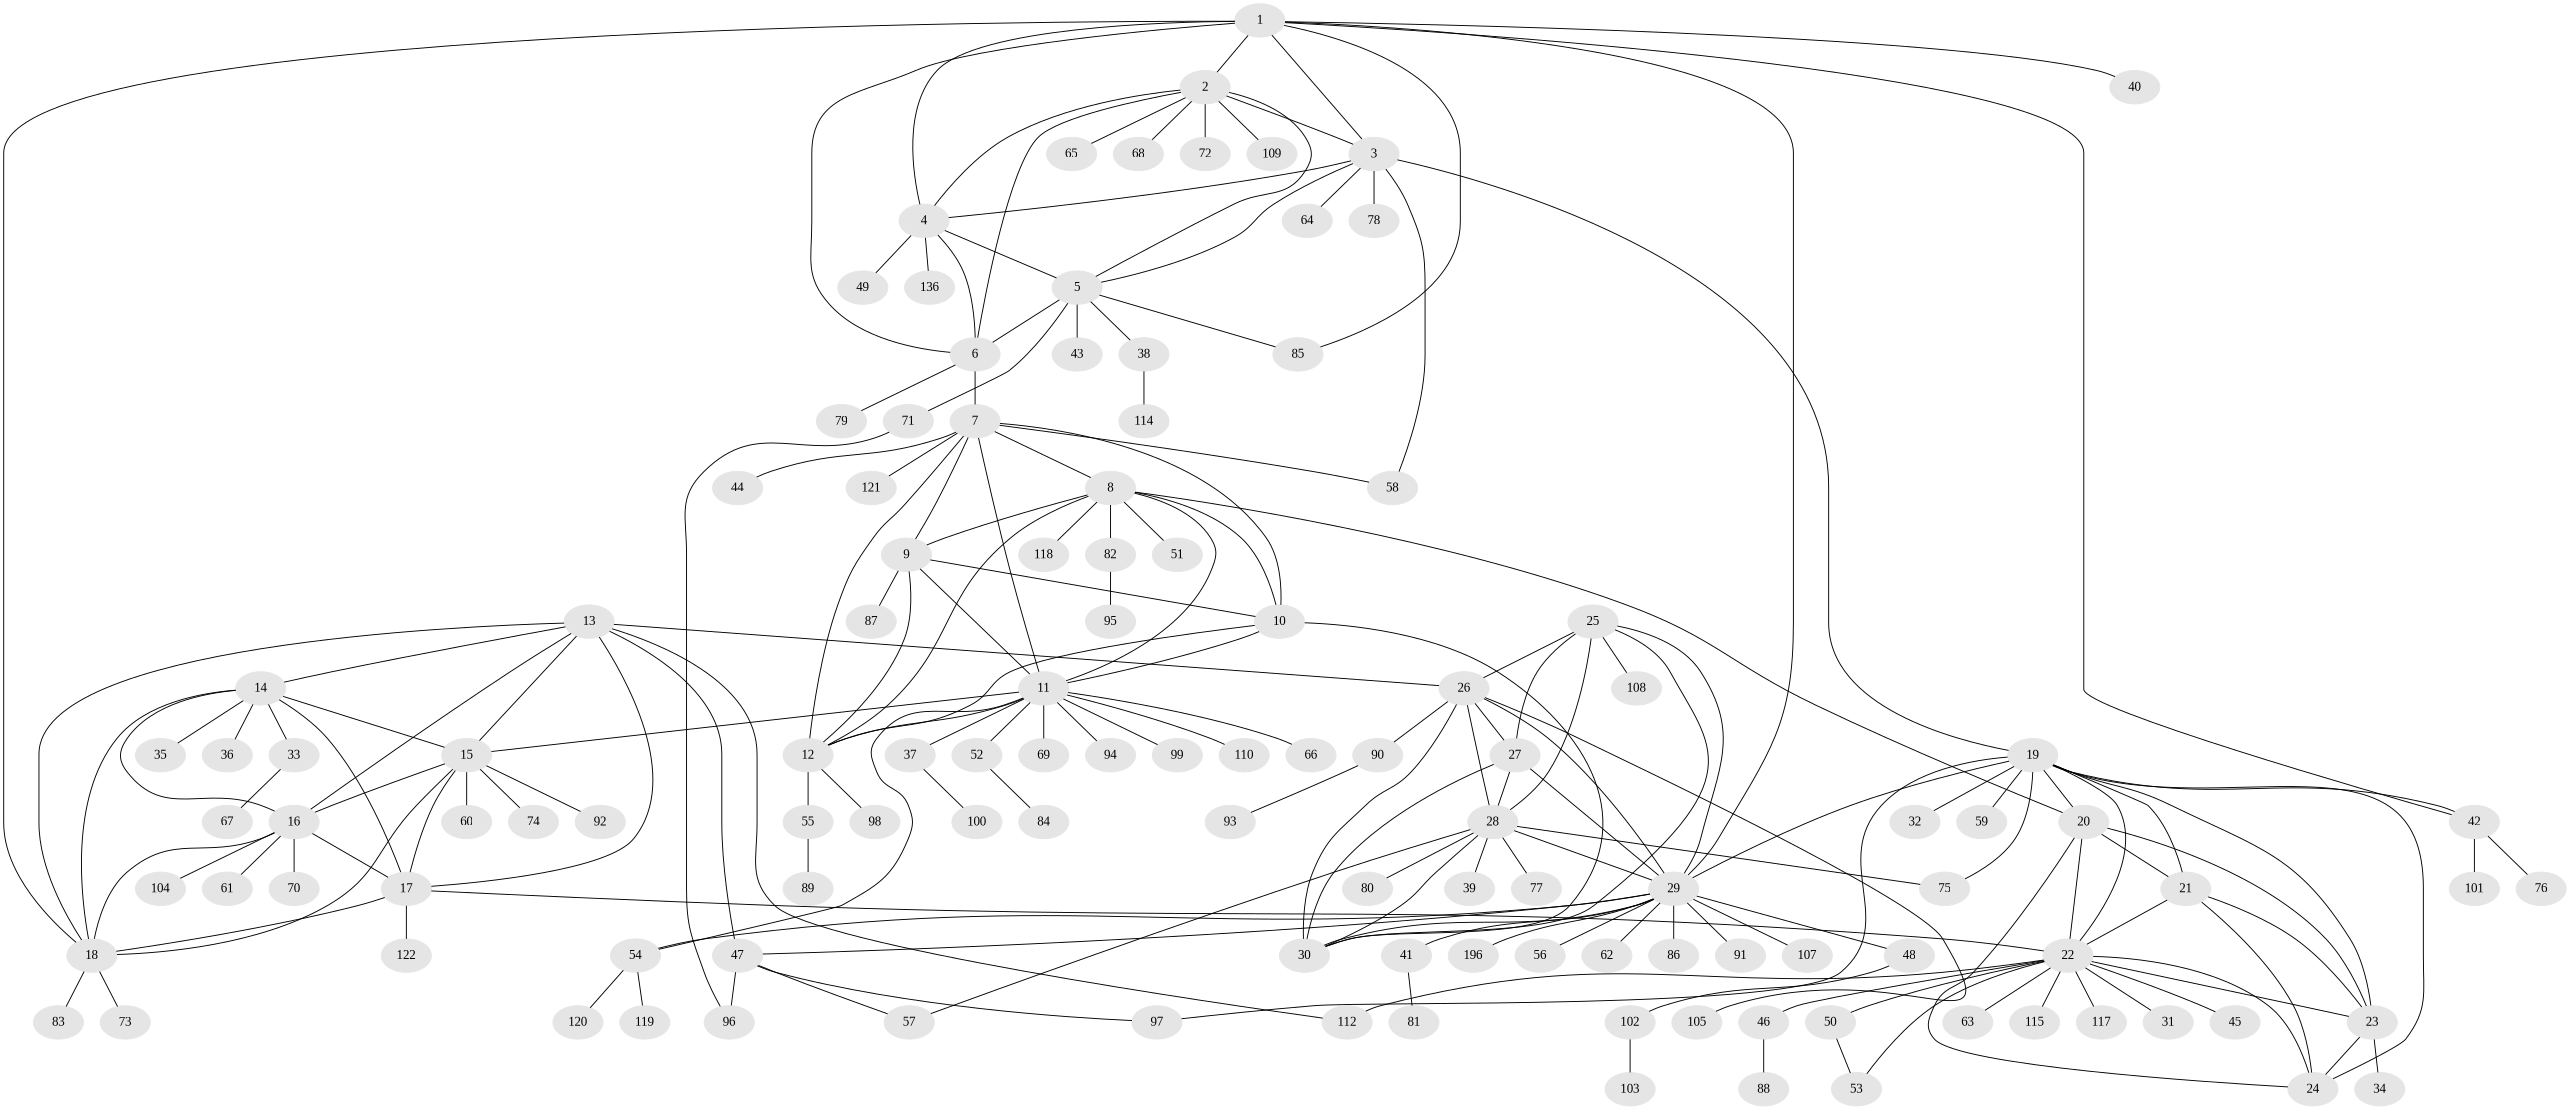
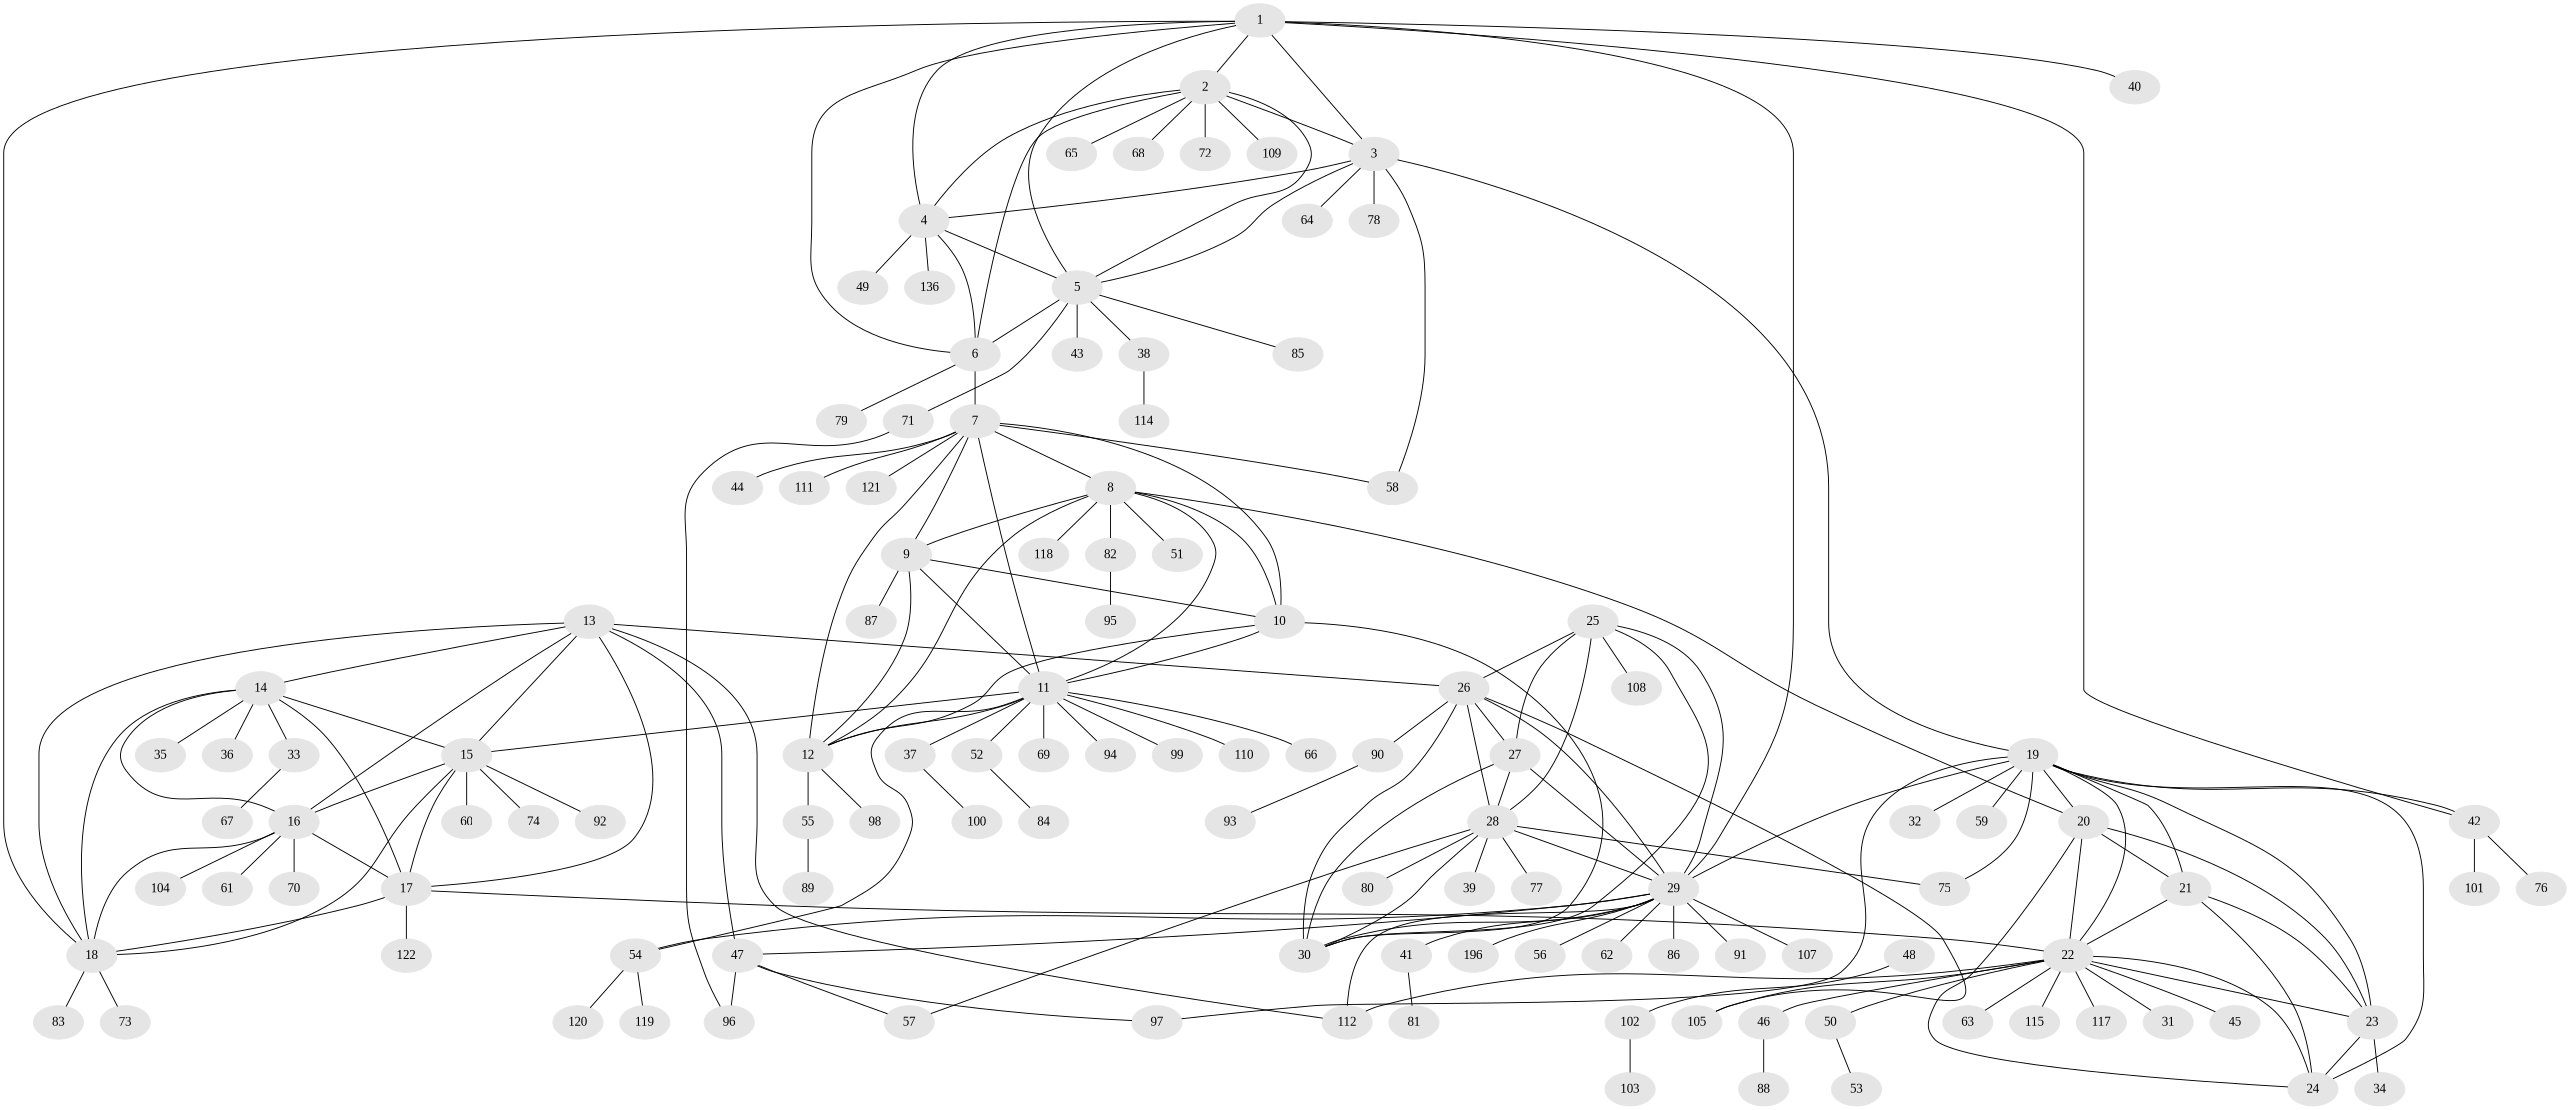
edge "1" -- "85": now "1" -- "5"
node "111": added
edge "29" -- "48": now "29" -- "112"
edge "22" -- "53": now "22" -- "105"
